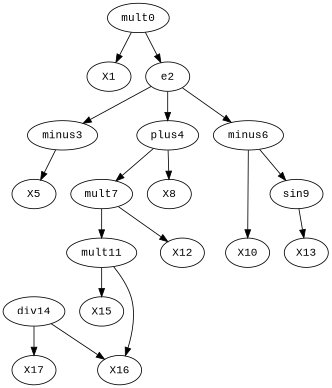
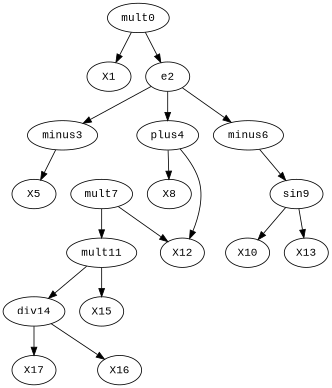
edge "plus4" -> "mult7": now "plus4" -> "X12"
edge "minus6" -> "X10": now "sin9" -> "X10"
edge "mult11" -> "X16": now "mult11" -> "div14"
